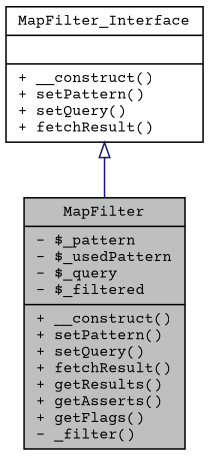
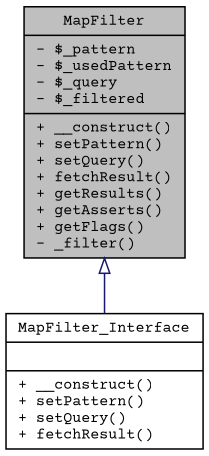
edge "MapFilter" -> "MapFilter_Interface": reversed
